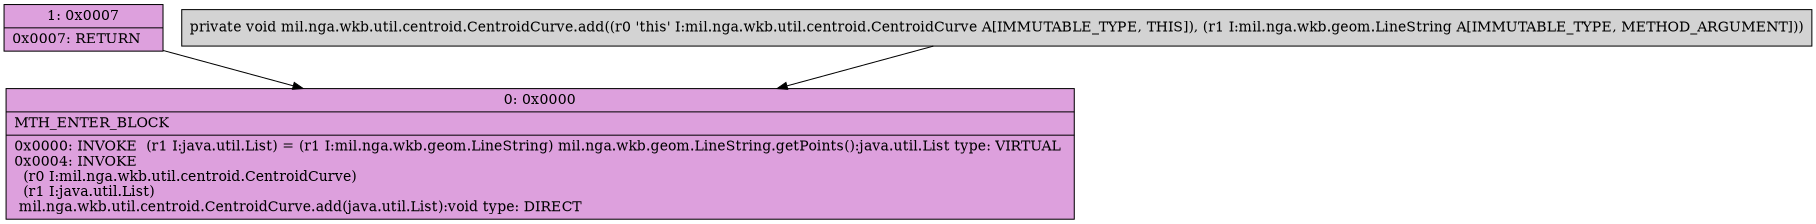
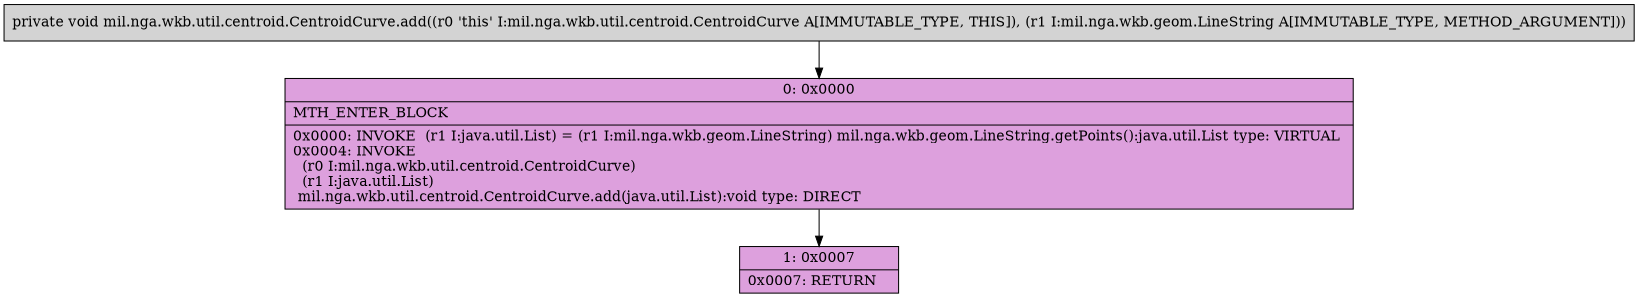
edge "1: 0x0007" -> "0: 0x0000": reversed
